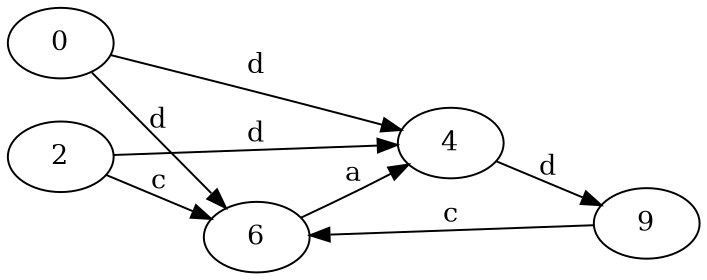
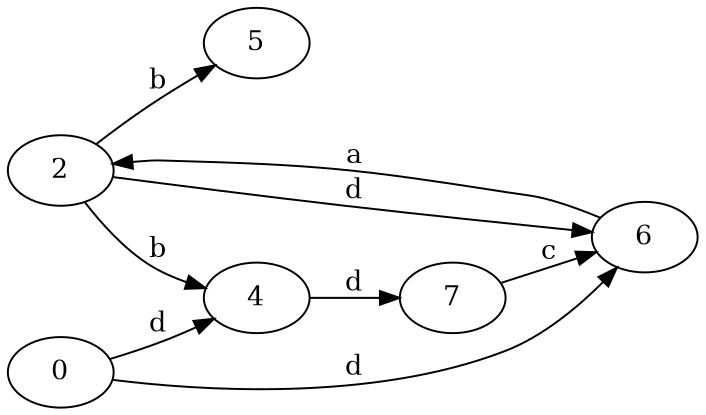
node "5": added
edge "2" -> "4": label "d" -> "b"
edge "2" -> "6": label "c" -> "d"
edge "6" -> "4": now "6" -> "2"
node "9": label "9" -> "7"
